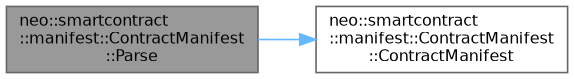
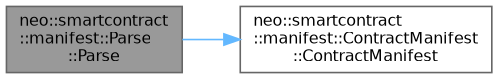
node "neo::smartcontract ::manifest::ContractManifest ::Parse": label "neo::smartcontract ::manifest::ContractManifest ::Parse" -> "neo::smartcontract ::manifest::Parse ::Parse"
